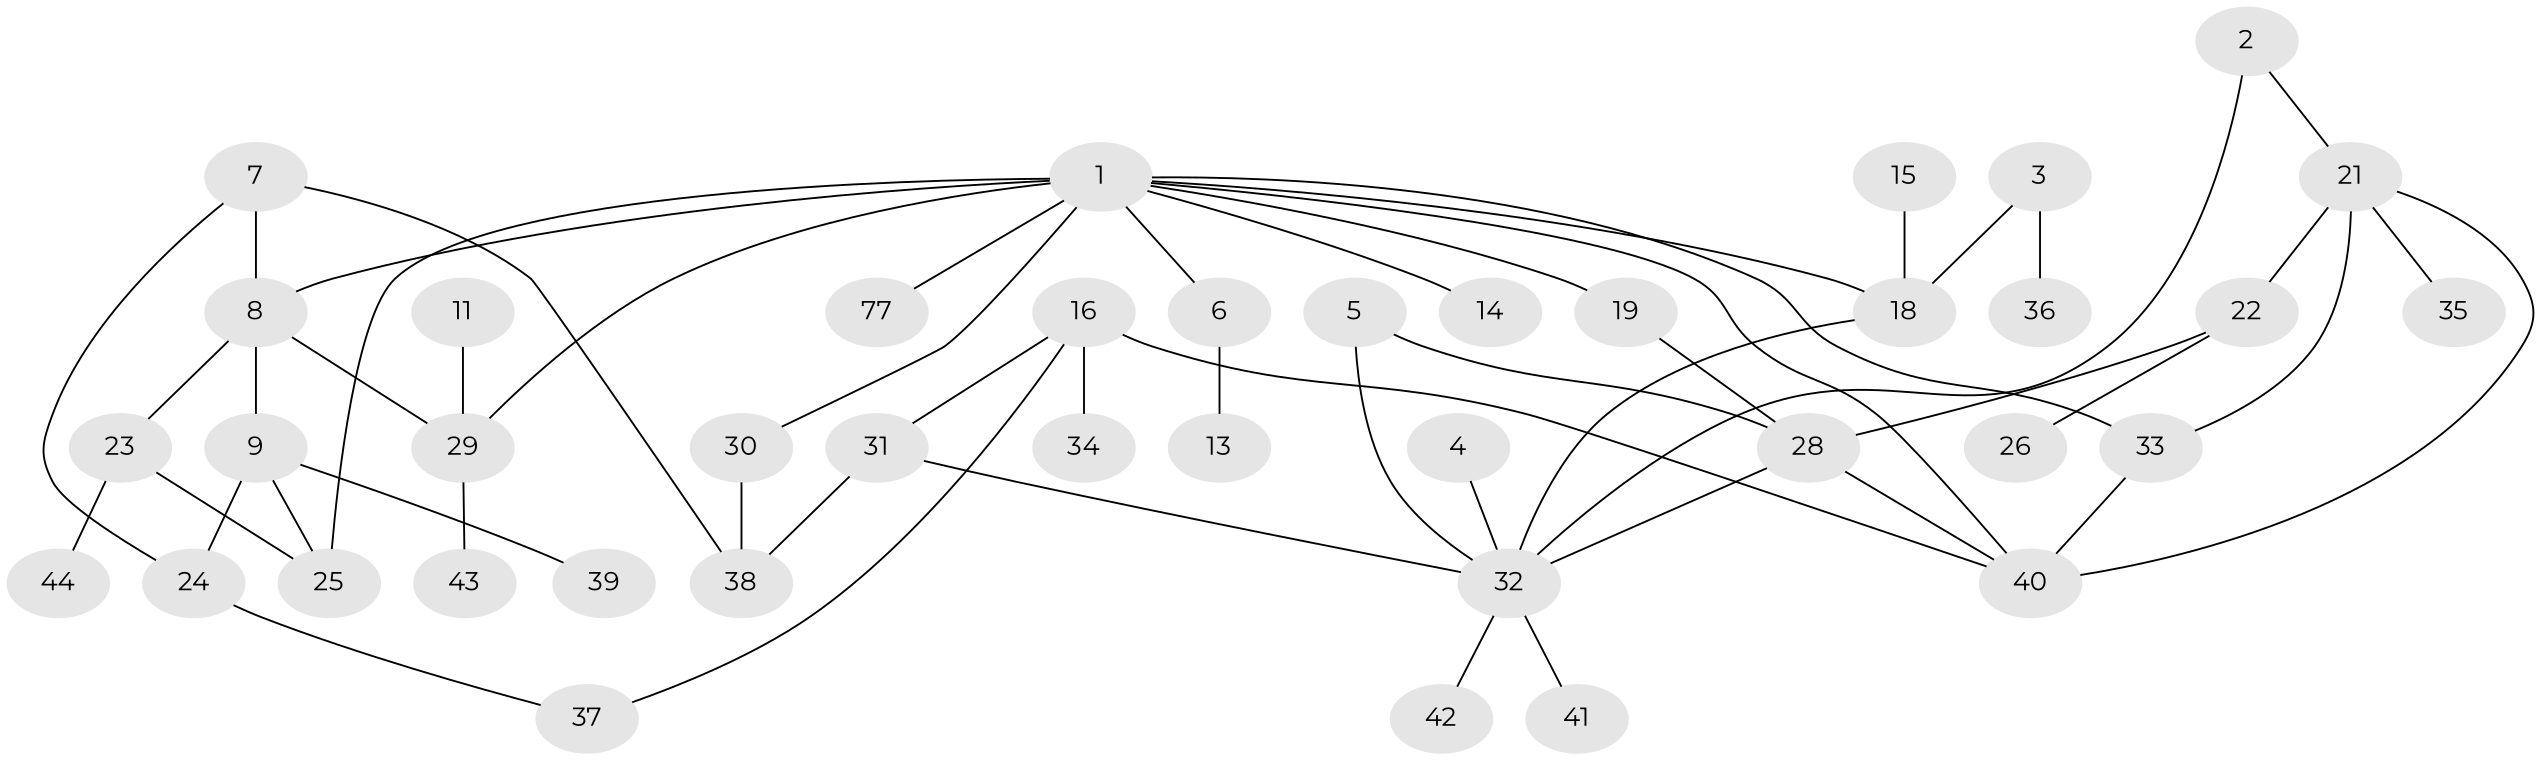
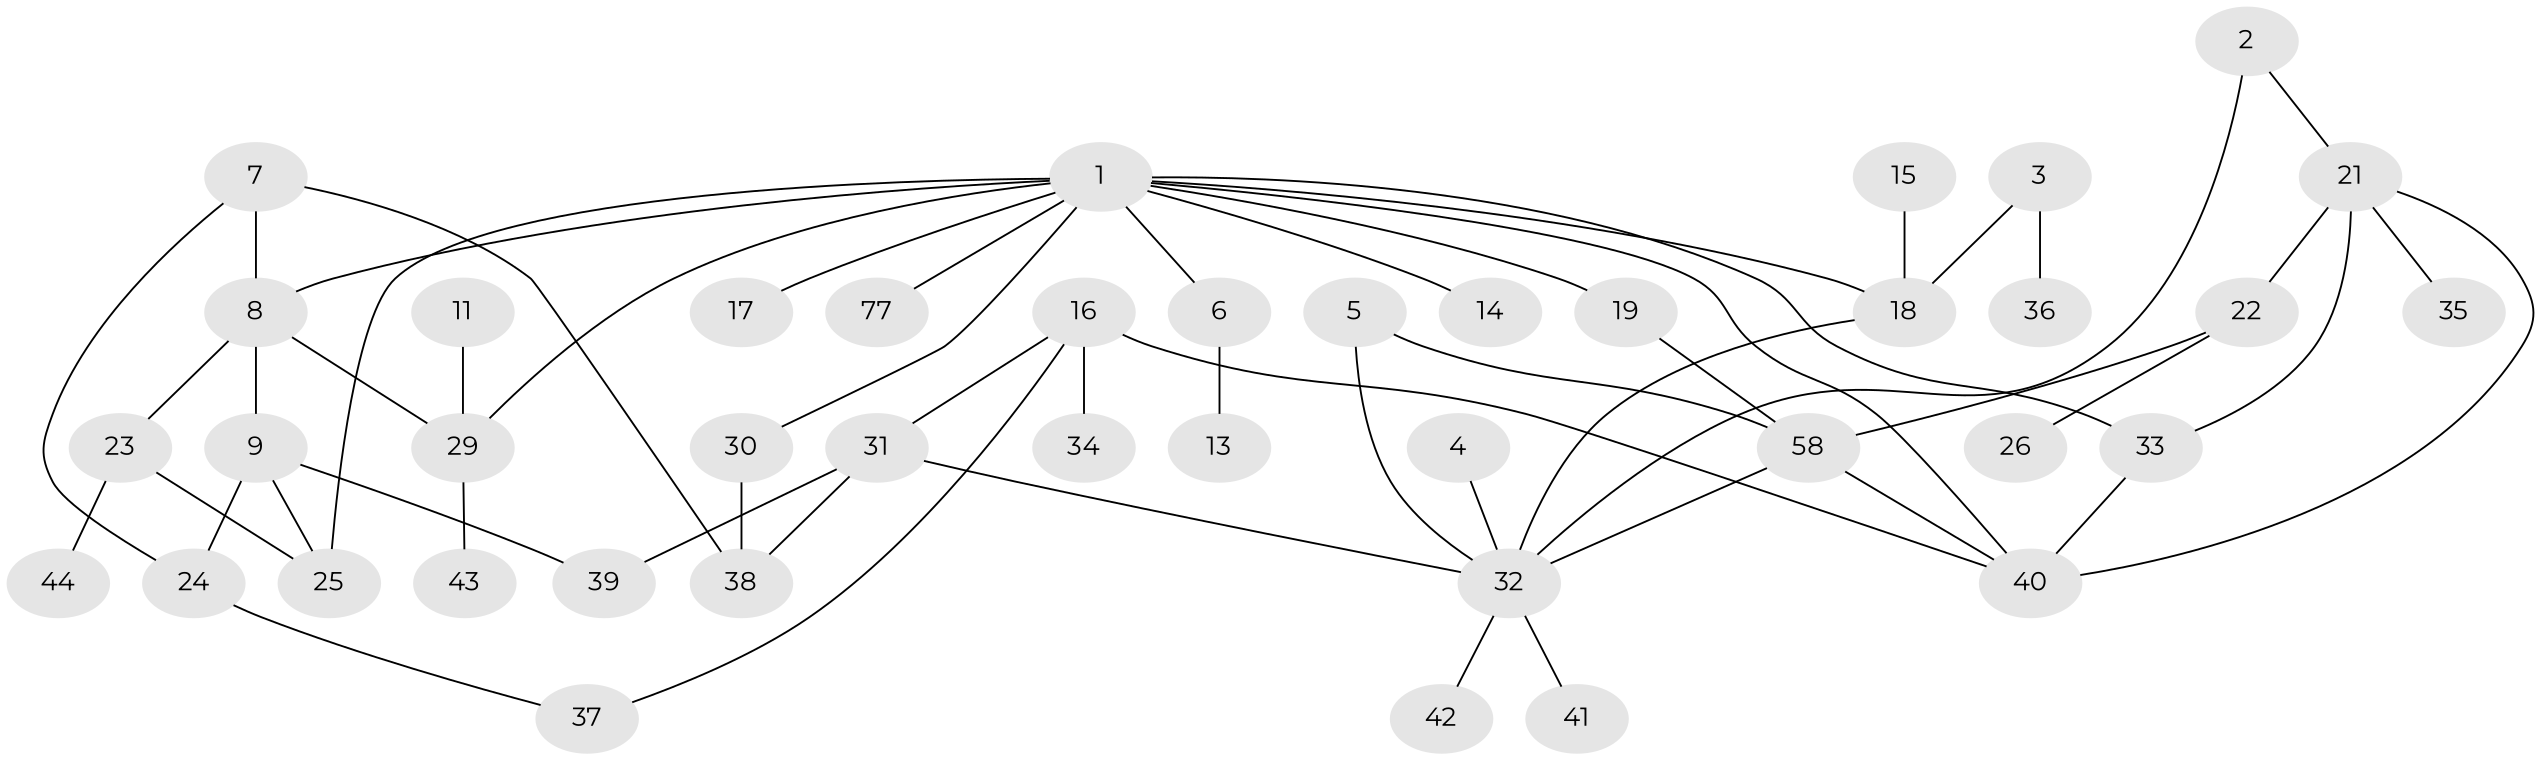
node "17": added
node "28": label "28" -> "58"
edge "31" -- "39": added
